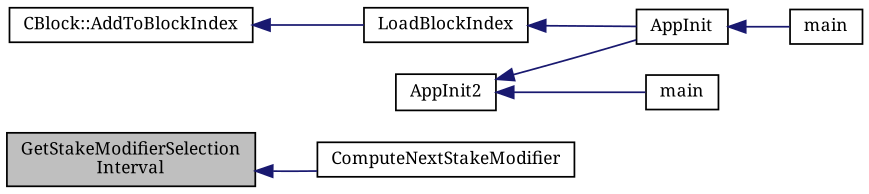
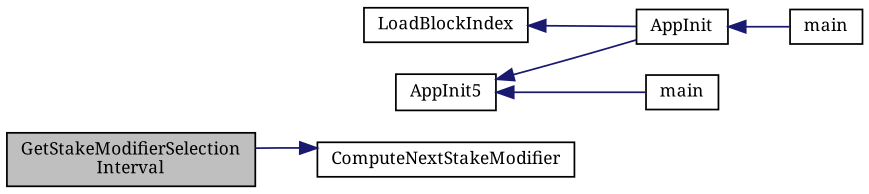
node "CBlock::AddToBlockIndex": removed
node "AppInit2": label "AppInit2" -> "AppInit5"
edge "ComputeNextStakeModifier" -> "GetStakeModifierSelection Interval": reversed
